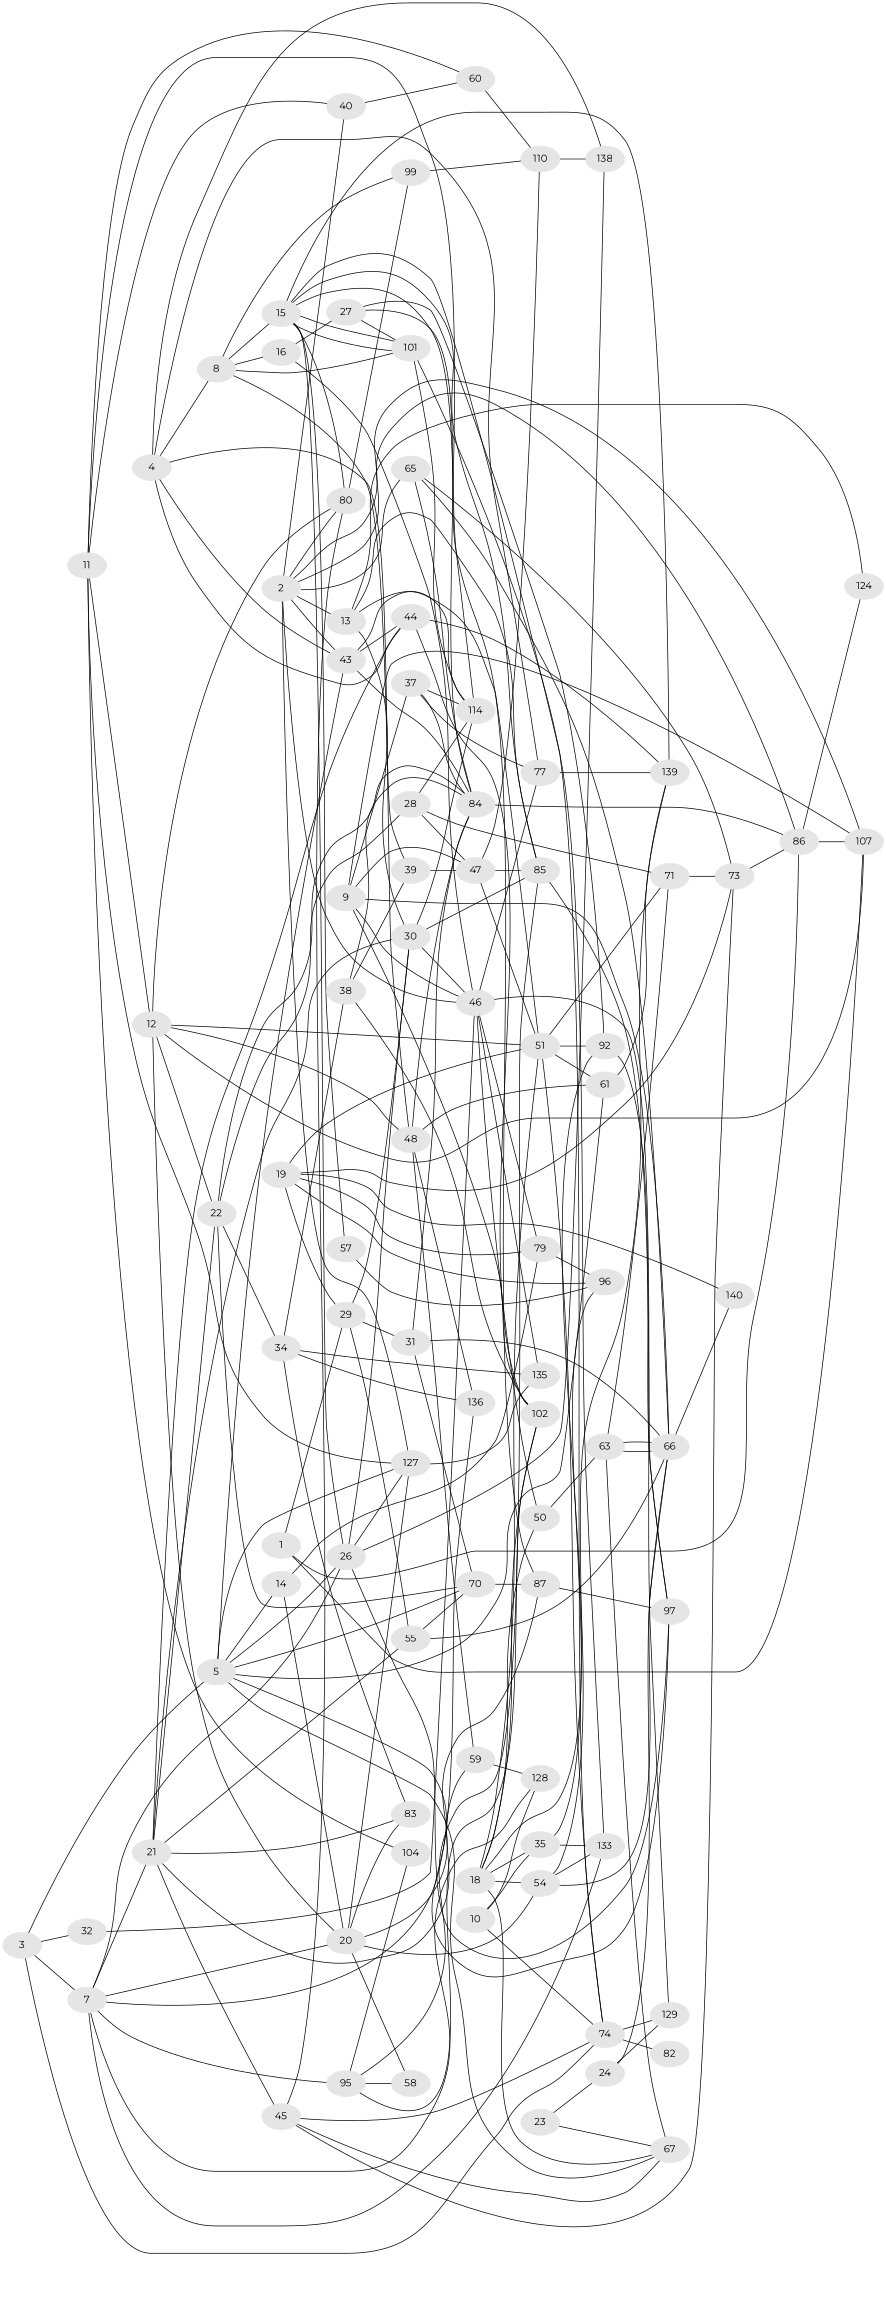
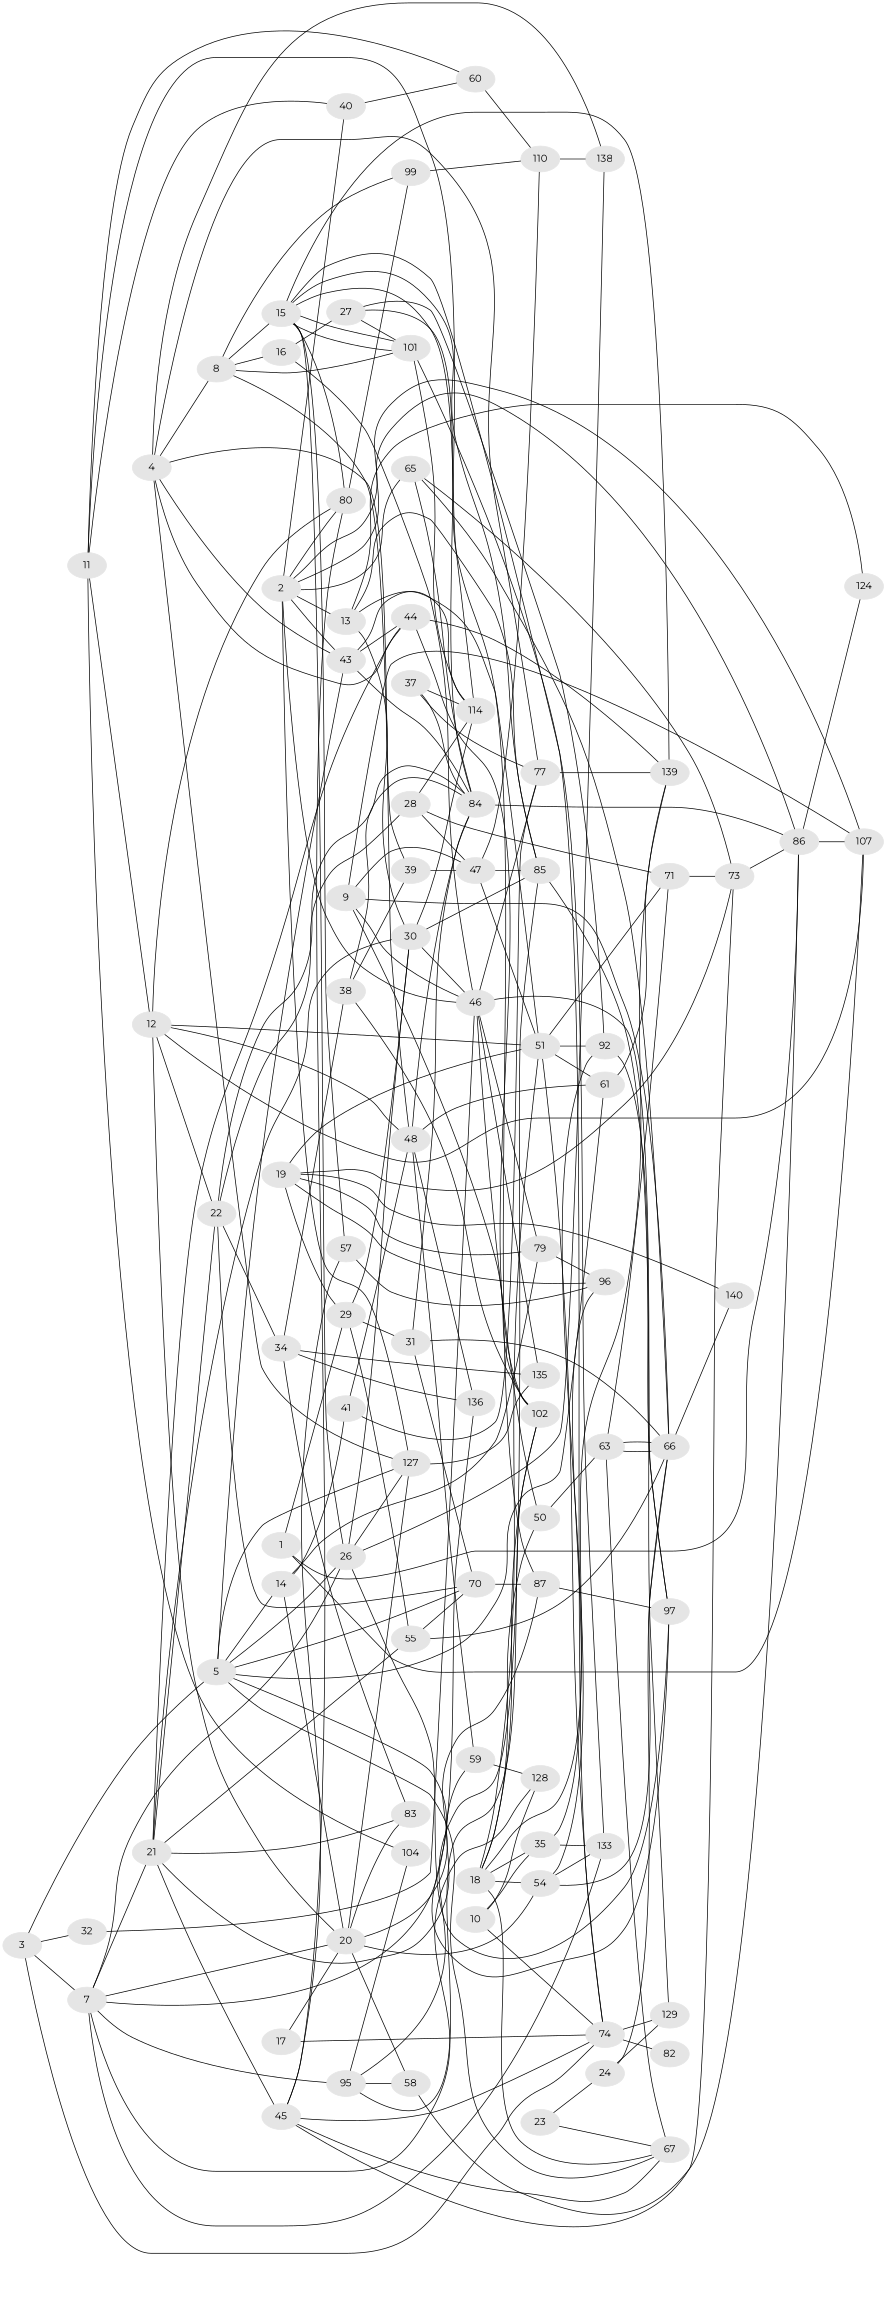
edge "37" -- "9": removed
edge "11" -- "127": now "4" -- "127"
node "41": added
edge "86" -- "58": added
edge "57" -- "45": added
node "17": added
